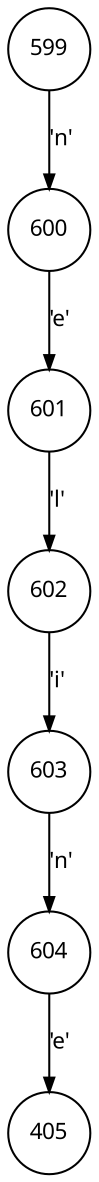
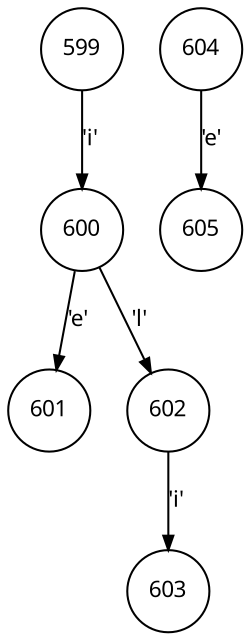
edge "599" -> "600": label "'n'" -> "'i'"
edge "601" -> "602": now "600" -> "602"
edge "603" -> "604": removed, label "'n'"
node "405": label "405" -> "605"
